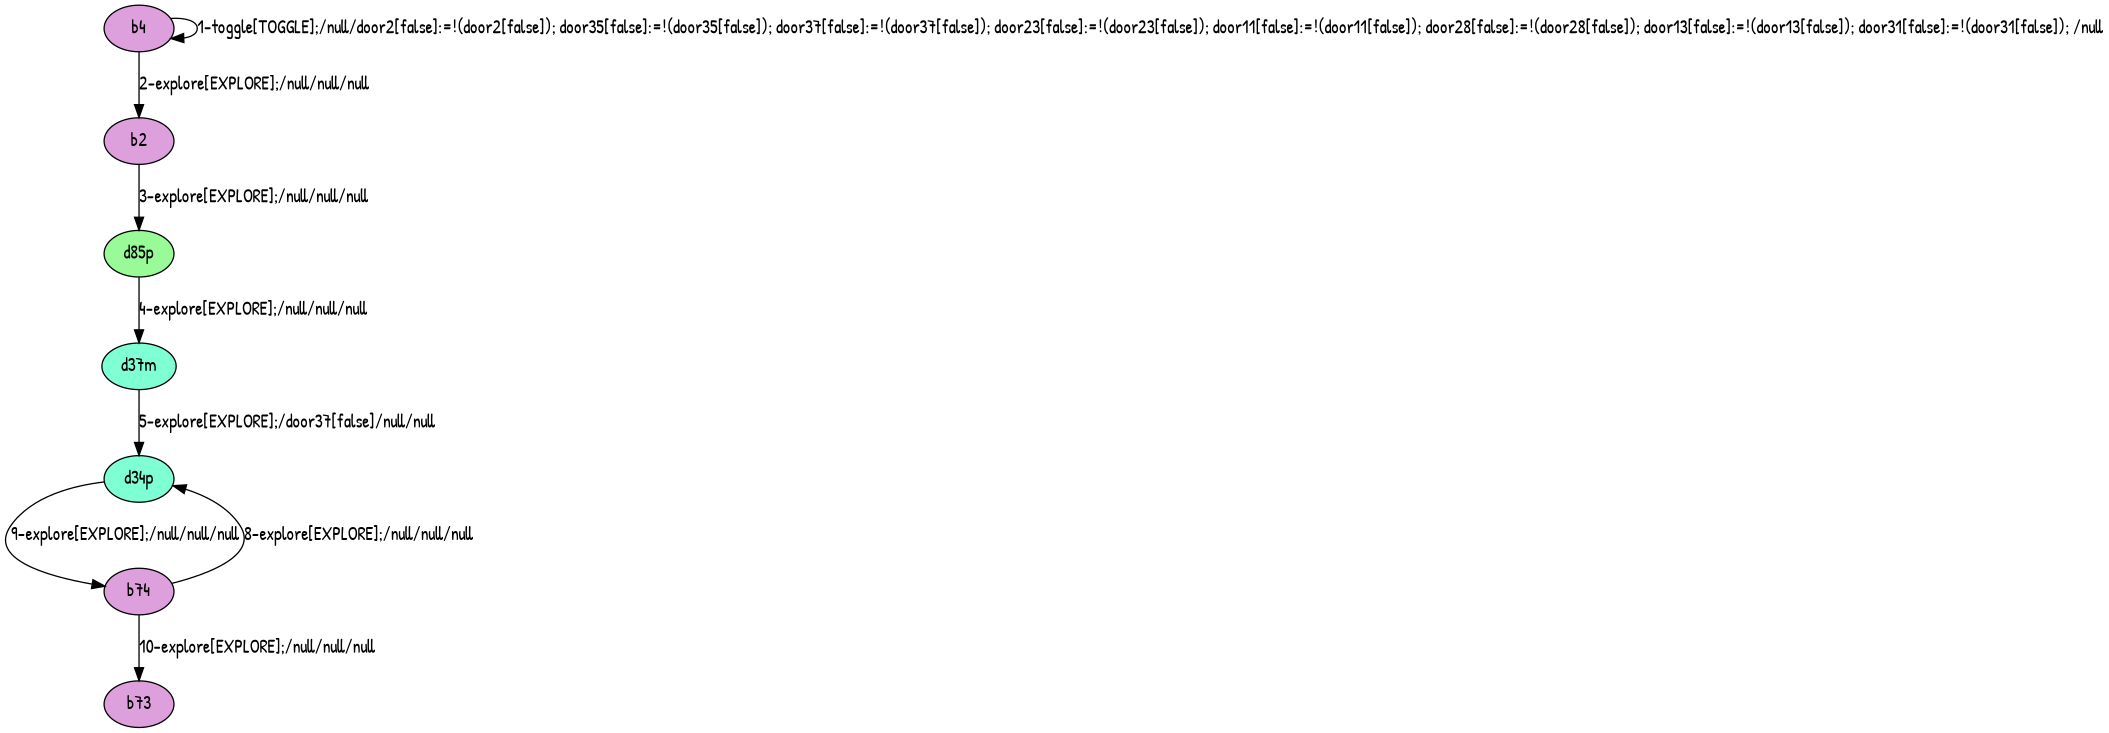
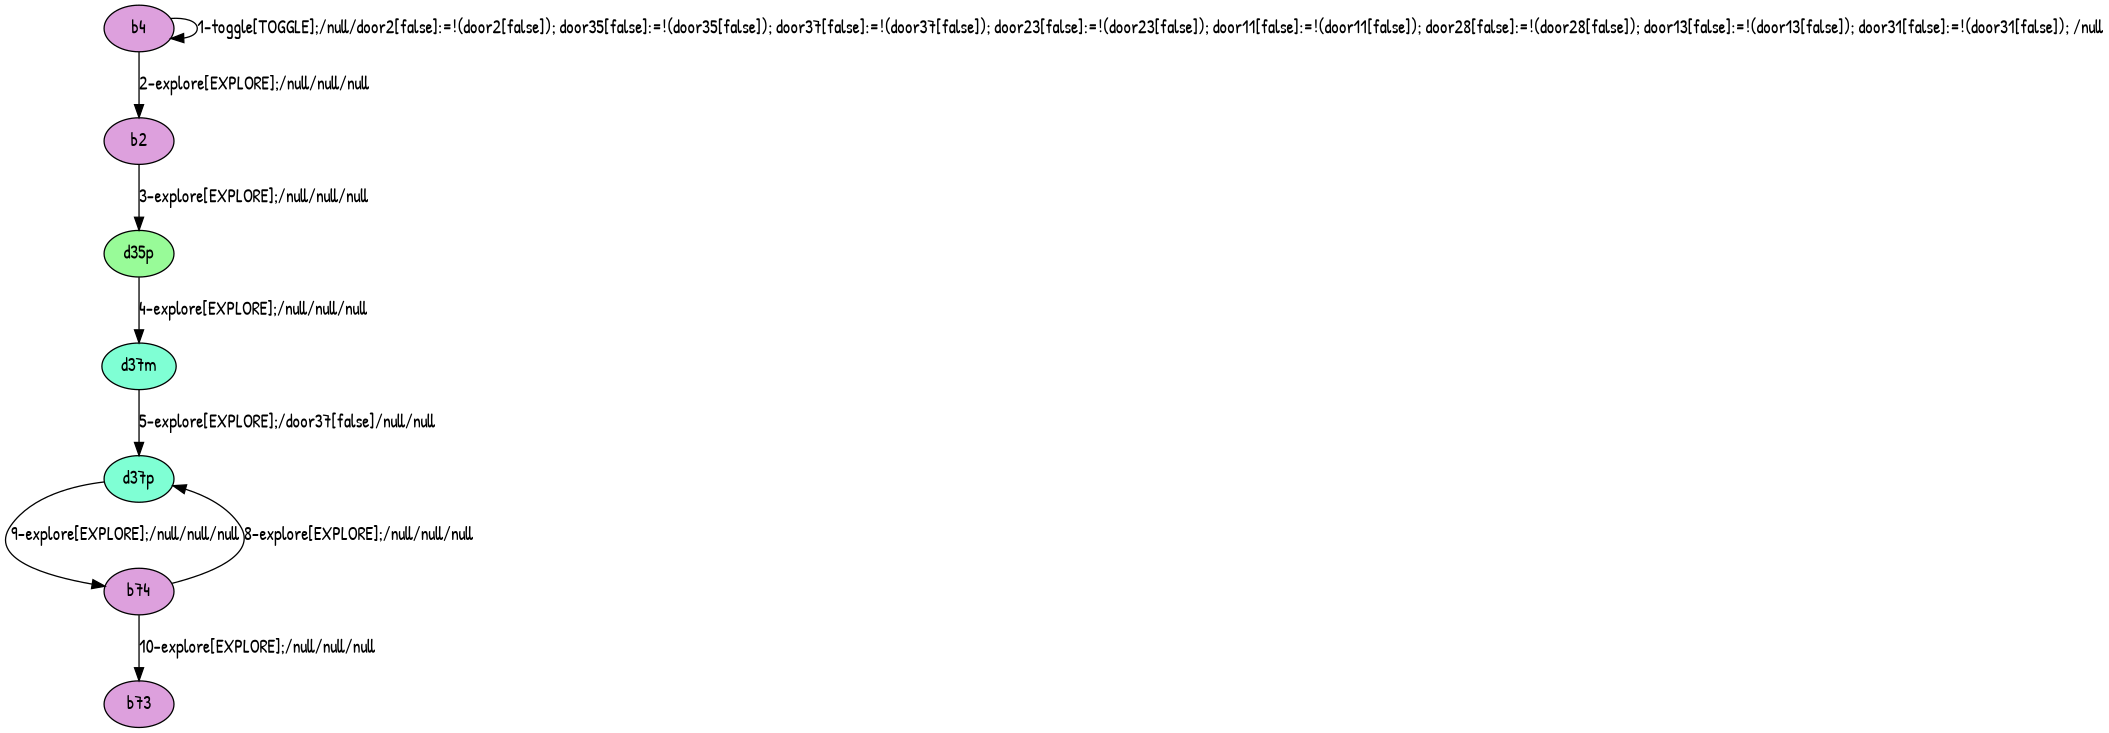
node "d85p": label "d85p" -> "d35p"
node "d34p": label "d34p" -> "d37p"
